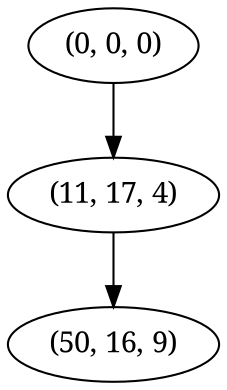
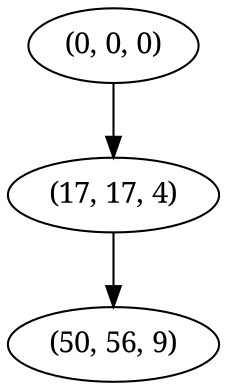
node "(11, 17, 4)": label "(11, 17, 4)" -> "(17, 17, 4)"
node "(50, 16, 9)": label "(50, 16, 9)" -> "(50, 56, 9)"
